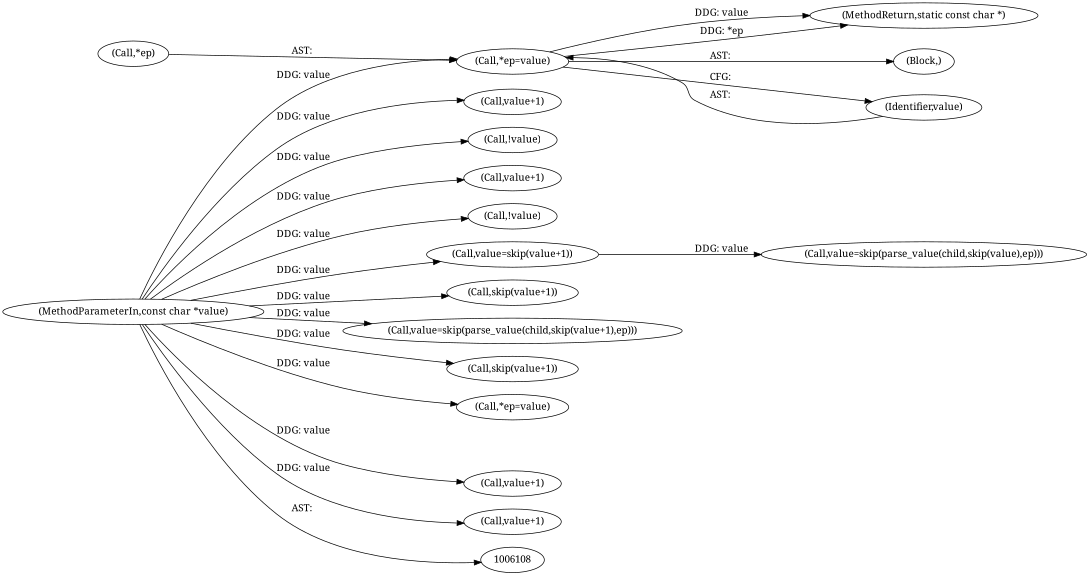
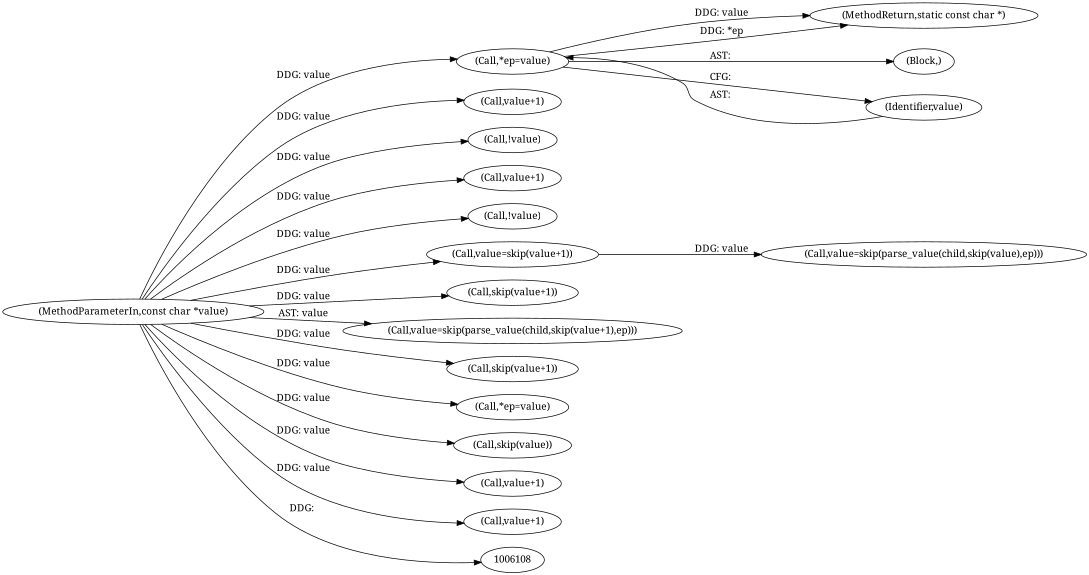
node "(Call,*ep)": removed
edge "(MethodParameterIn,const char *value)" -> "(Call,value=skip(parse_value(child,skip(value+1),ep)))": label "DDG: value" -> "AST: value"
node "(Call,skip(value))": added
edge "(MethodParameterIn,const char *value)" -> "1006108": label "AST: " -> "DDG: "
